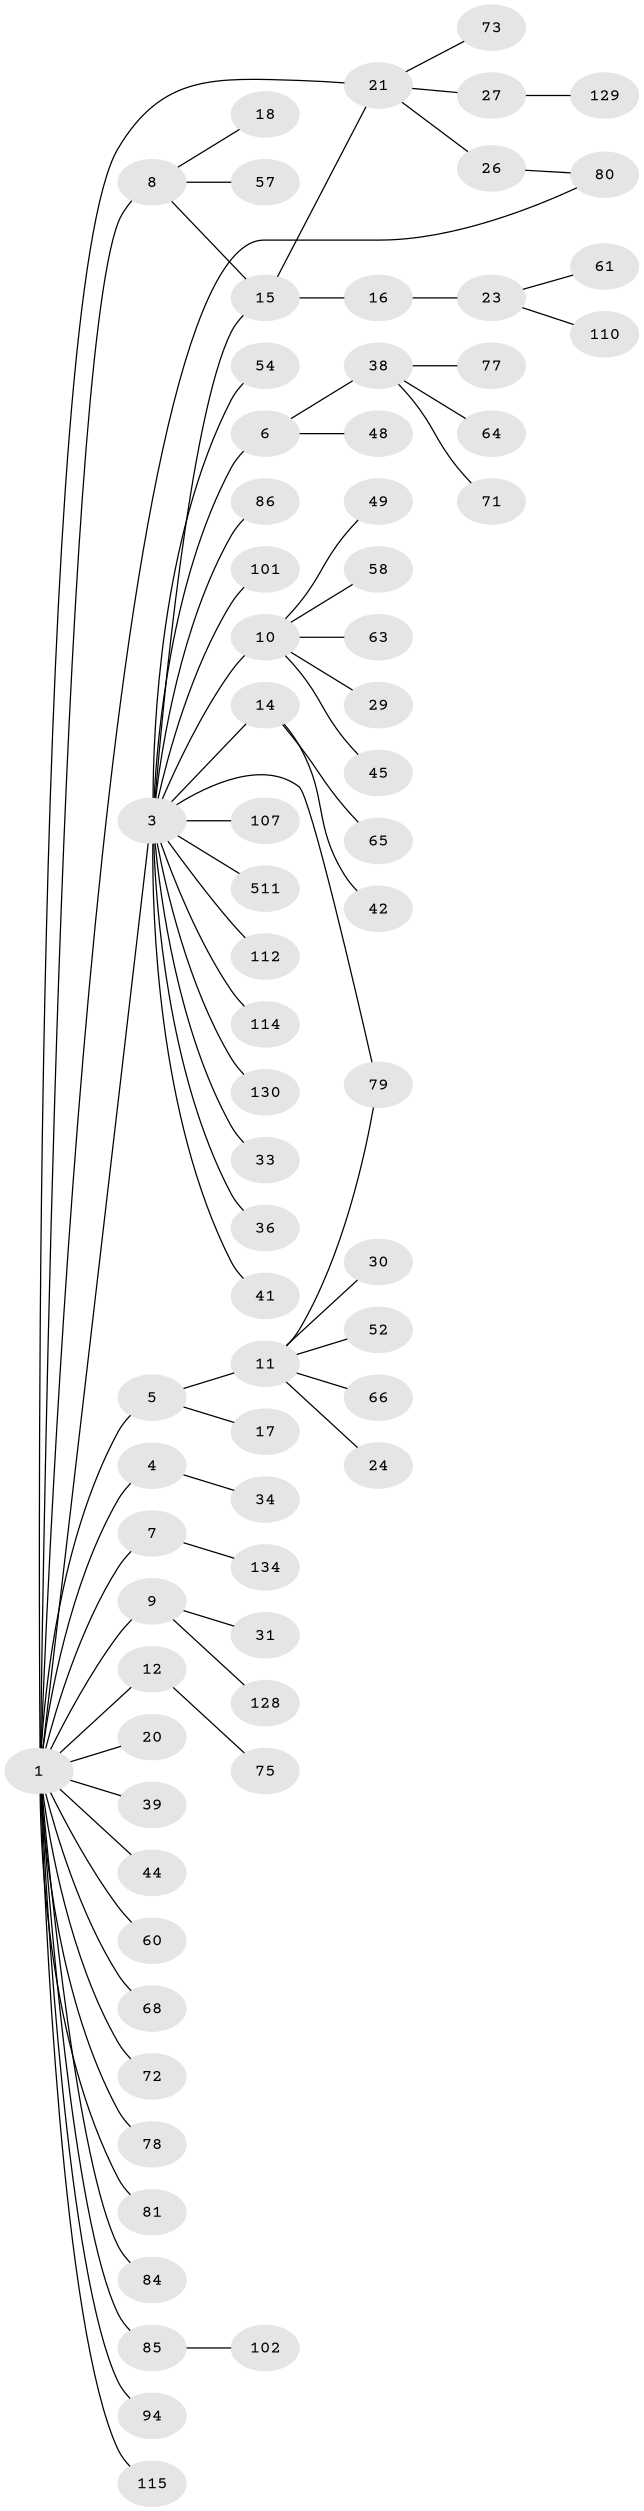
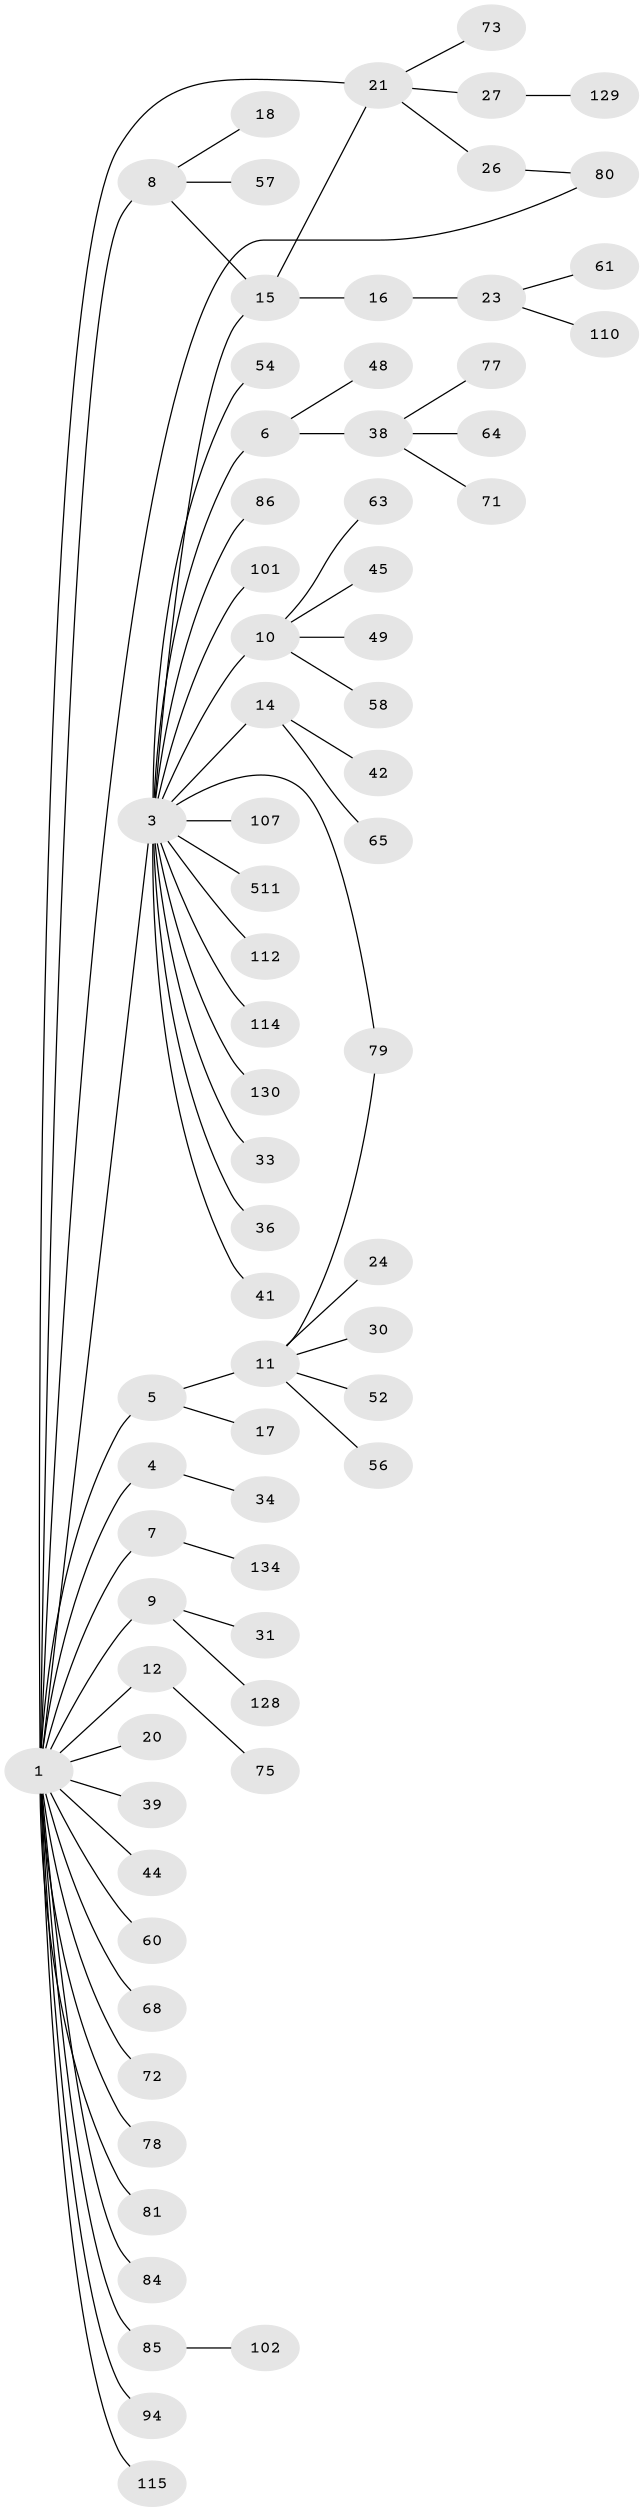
node "29": removed
node "66": label "66" -> "56"
